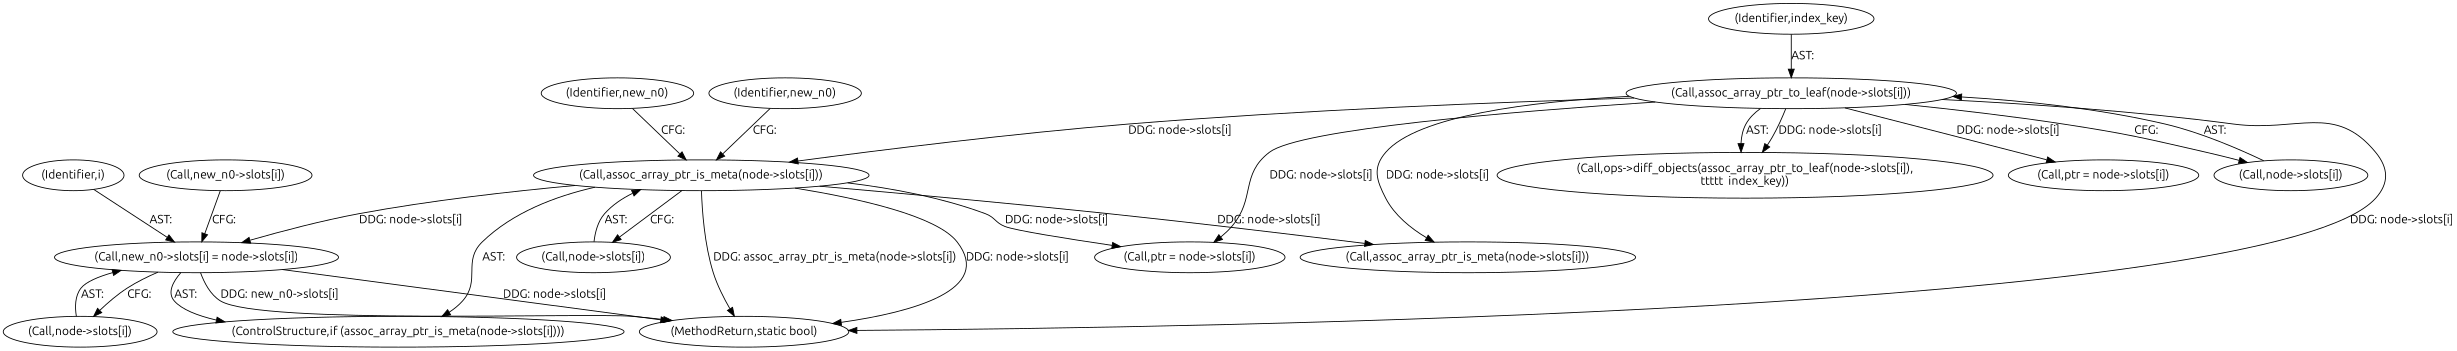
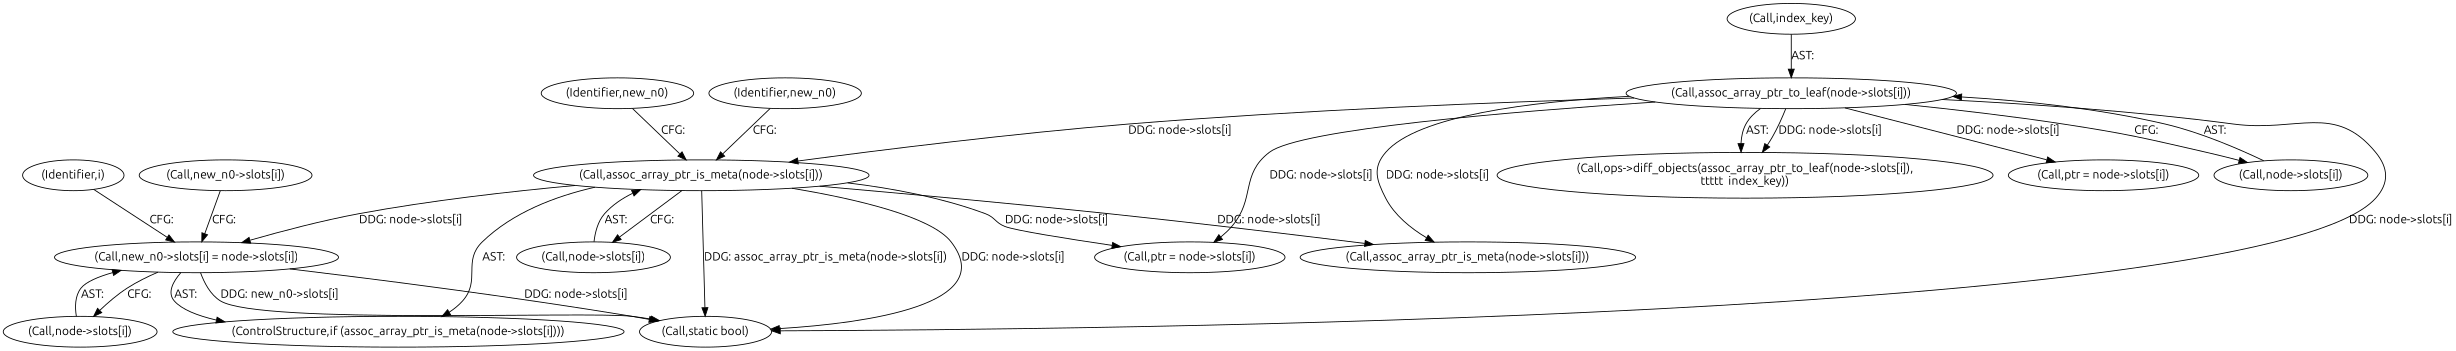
node "(Identifier,index_key)": label "(Identifier,index_key)" -> "(Call,index_key)"
edge "(Identifier,i)" -> "(Call,new_n0->slots[i] = node->slots[i])": label "AST: " -> "CFG: "
node "(MethodReturn,static bool)": label "(MethodReturn,static bool)" -> "(Call,static bool)"
